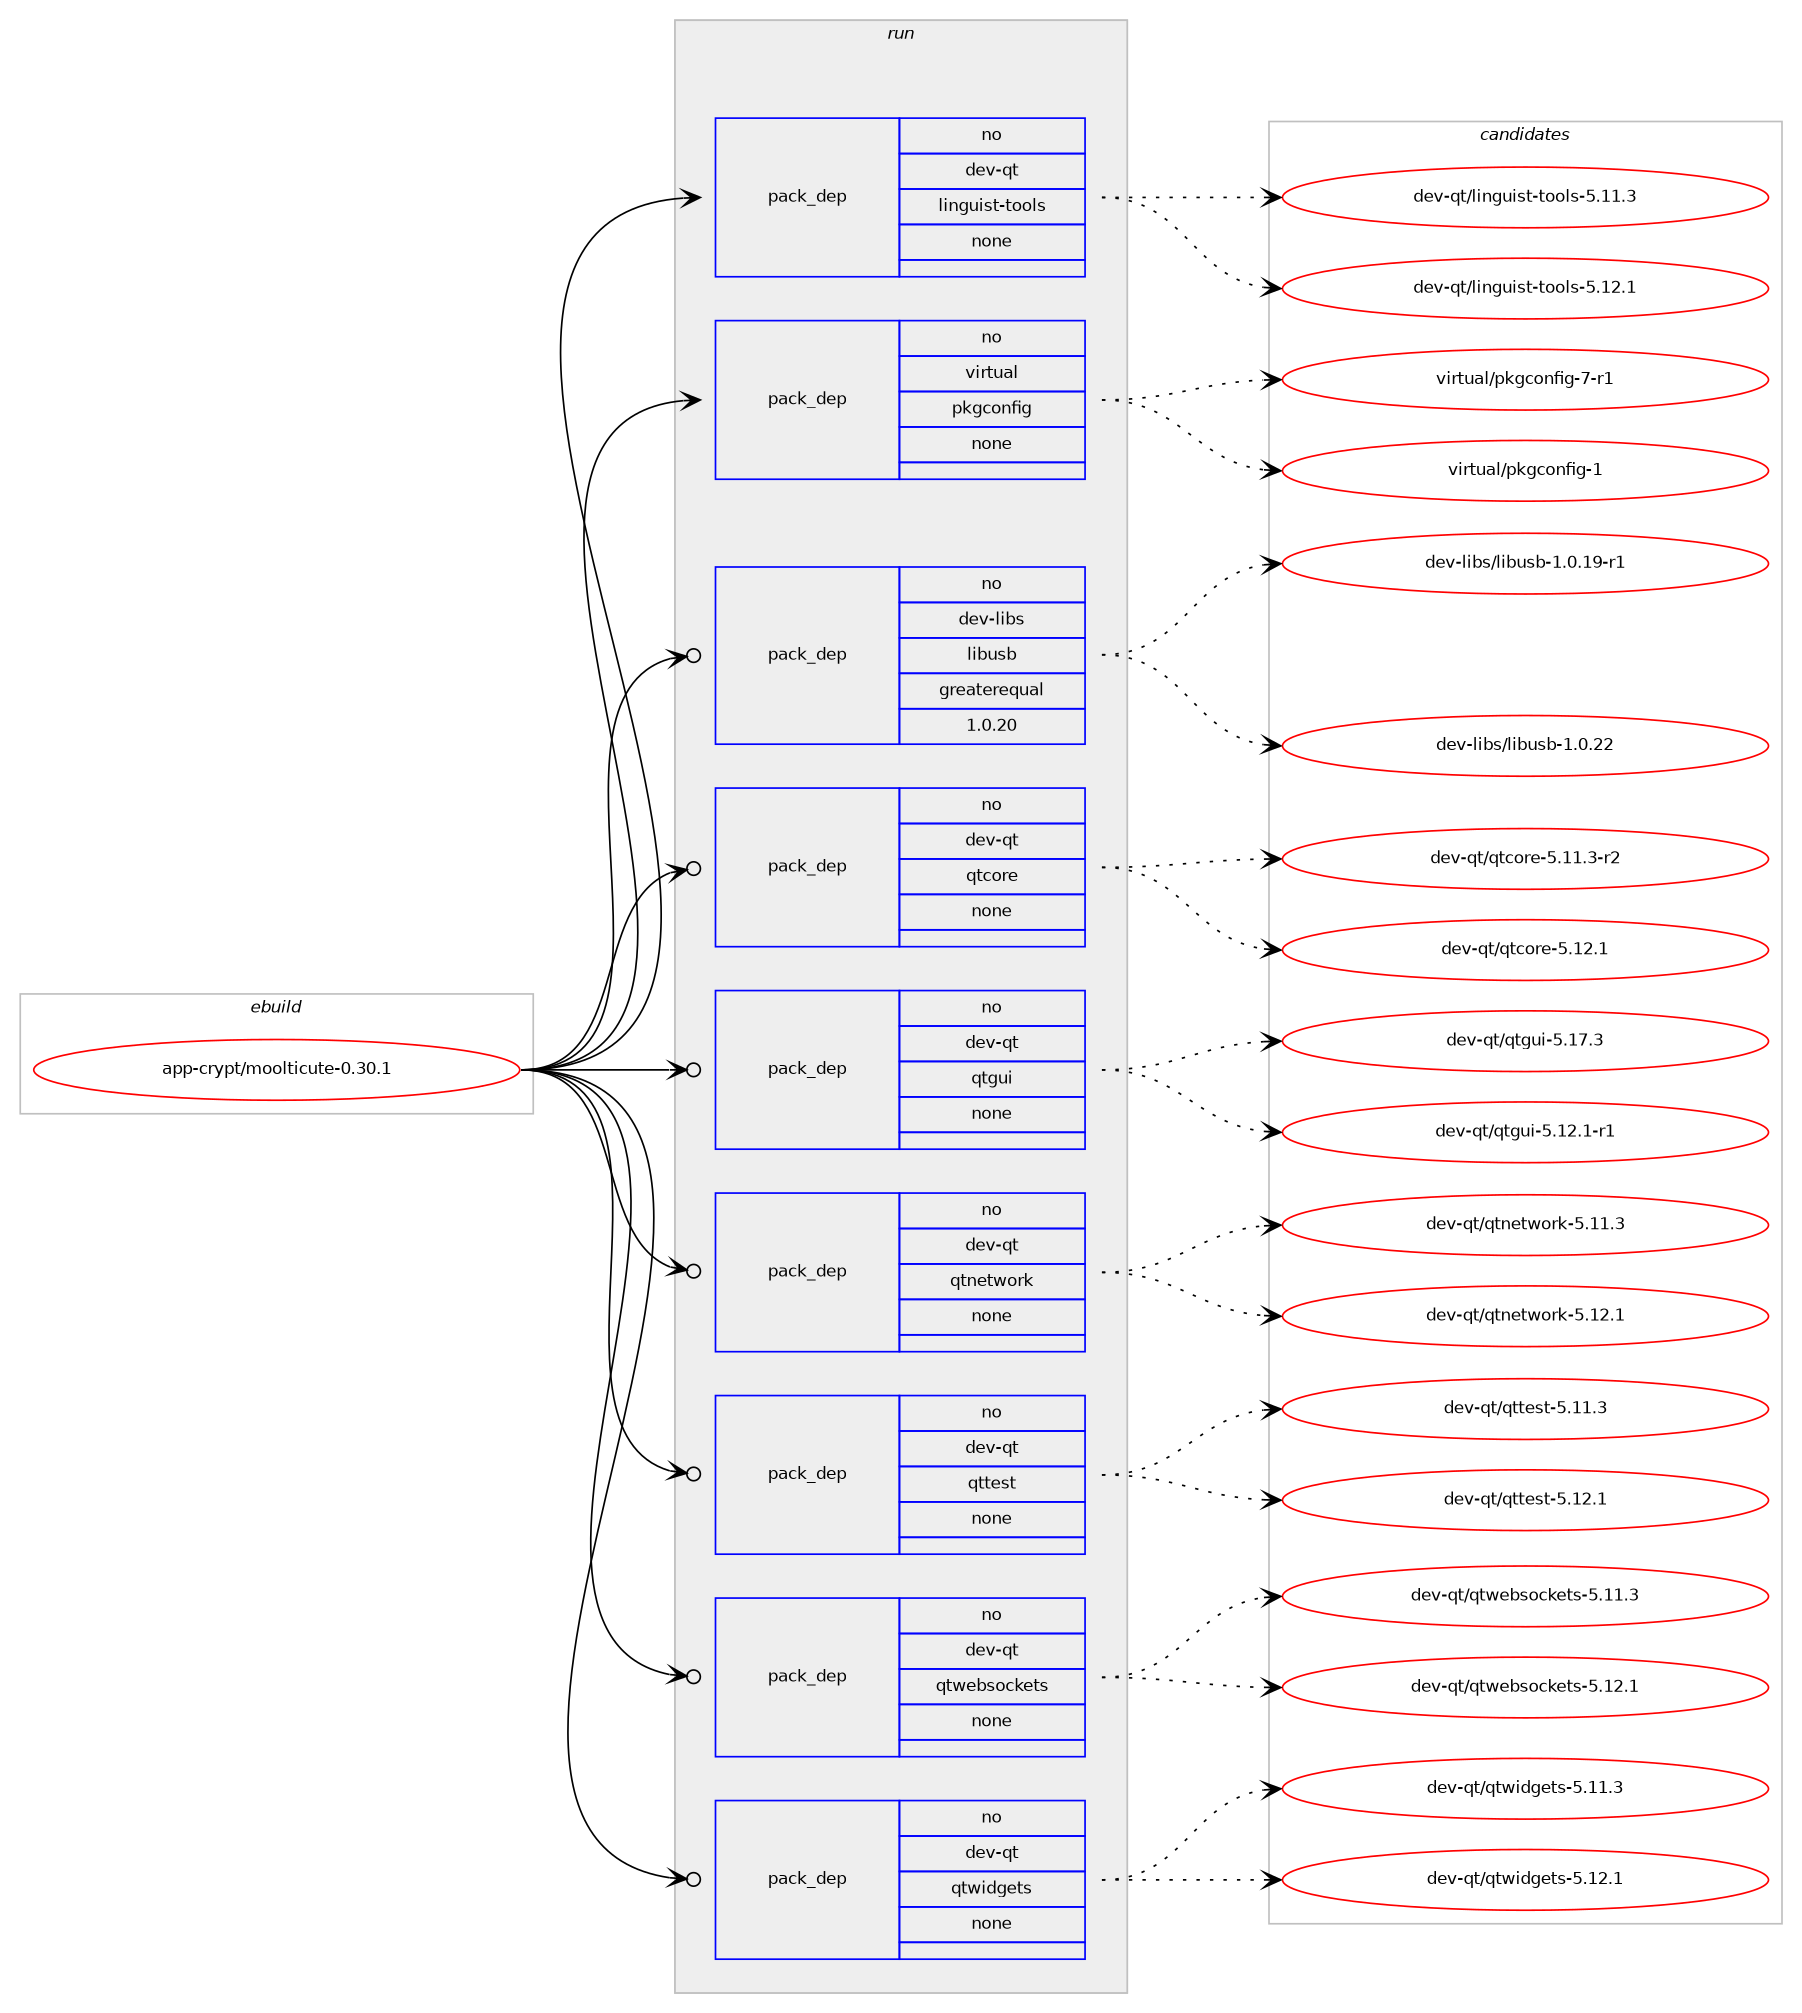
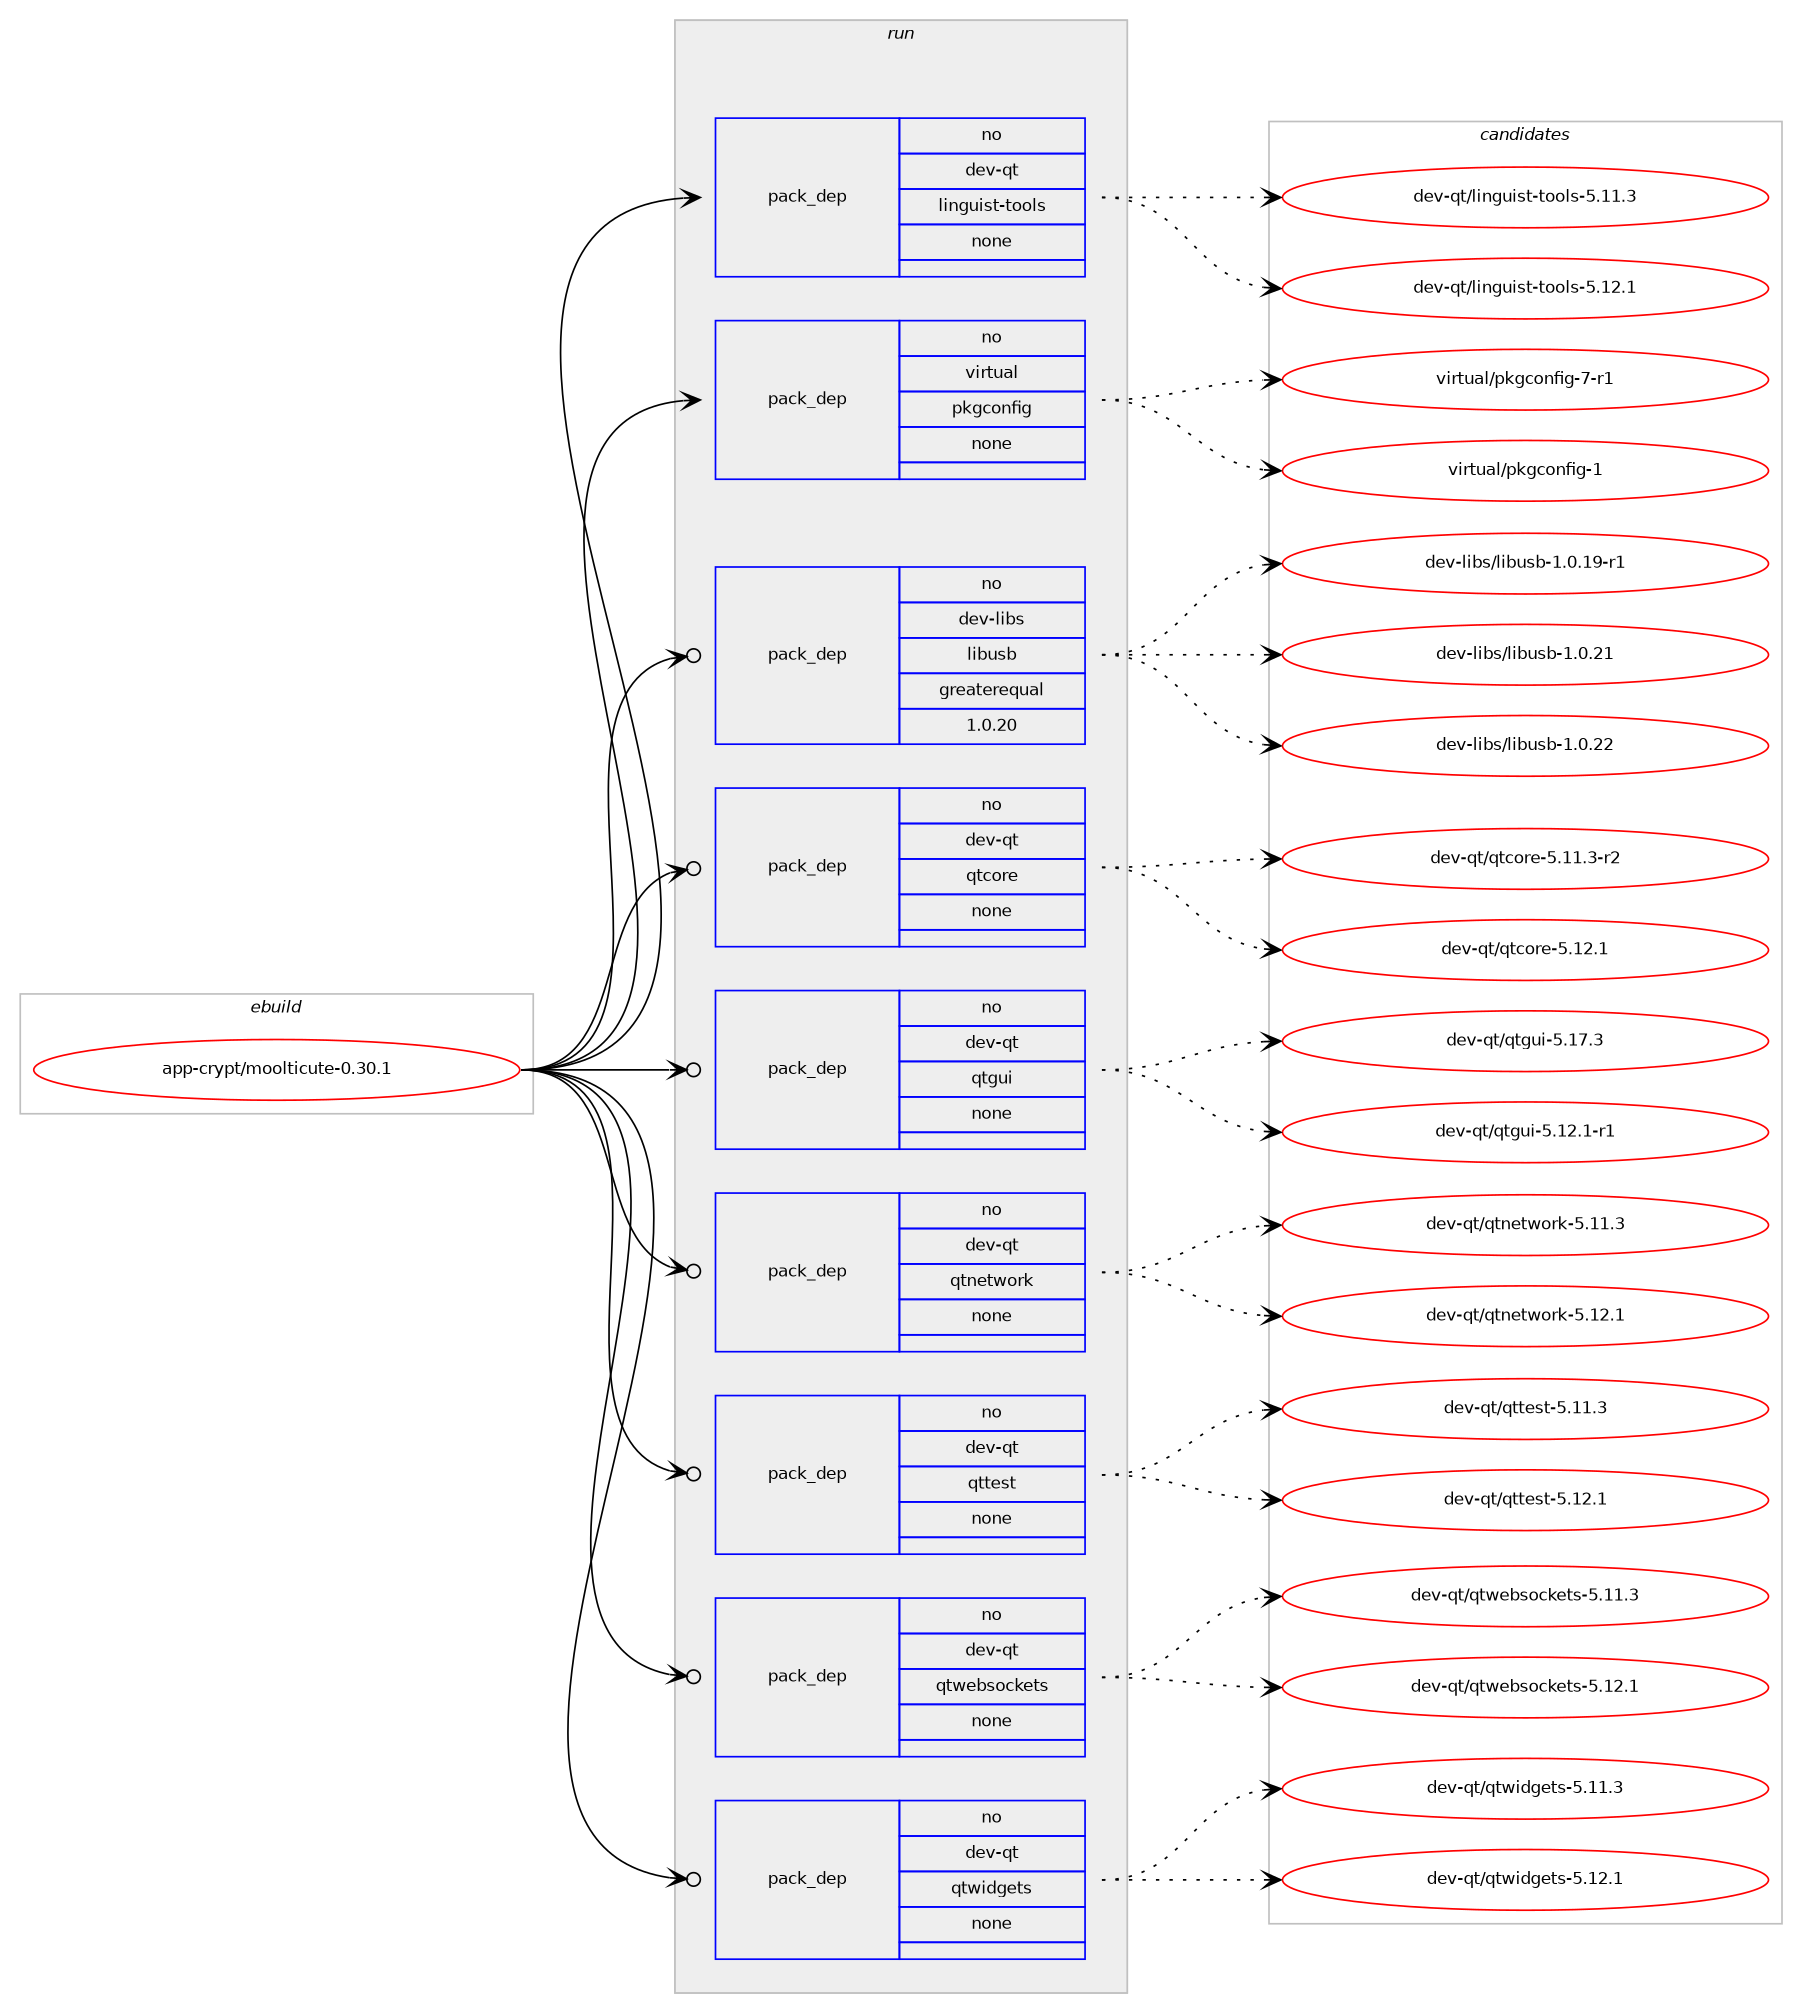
node "dev-libs/libusb-1.0.21": added
